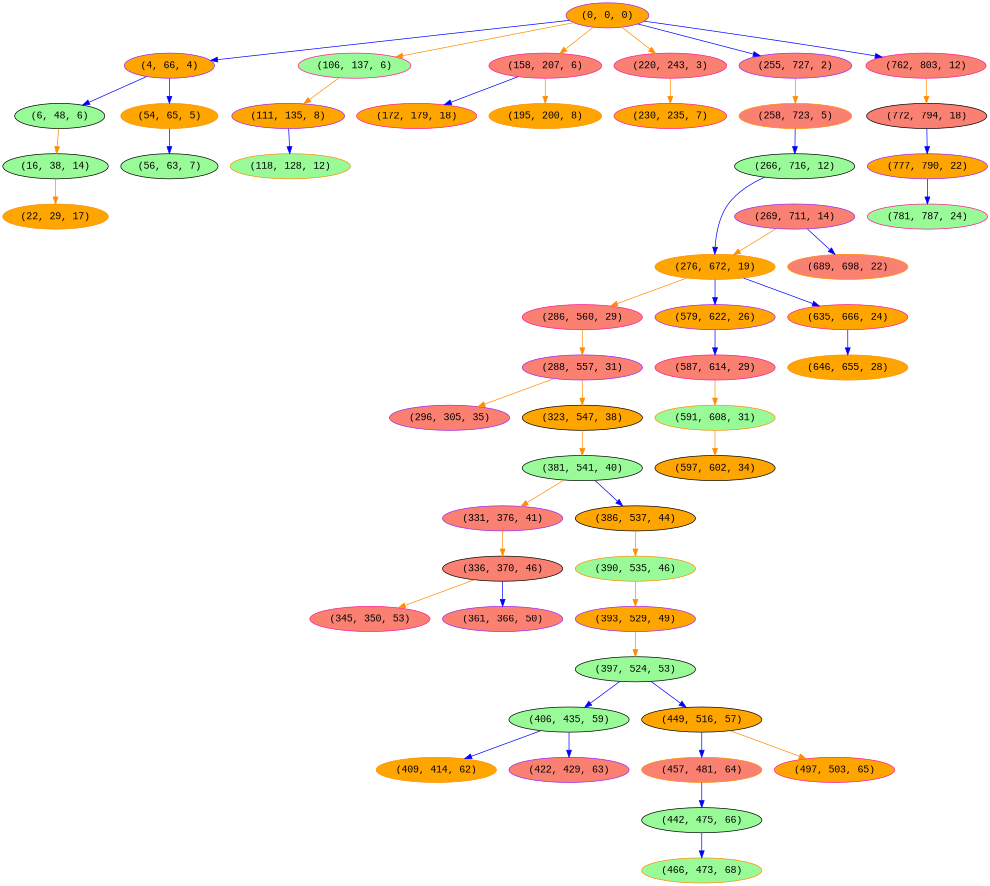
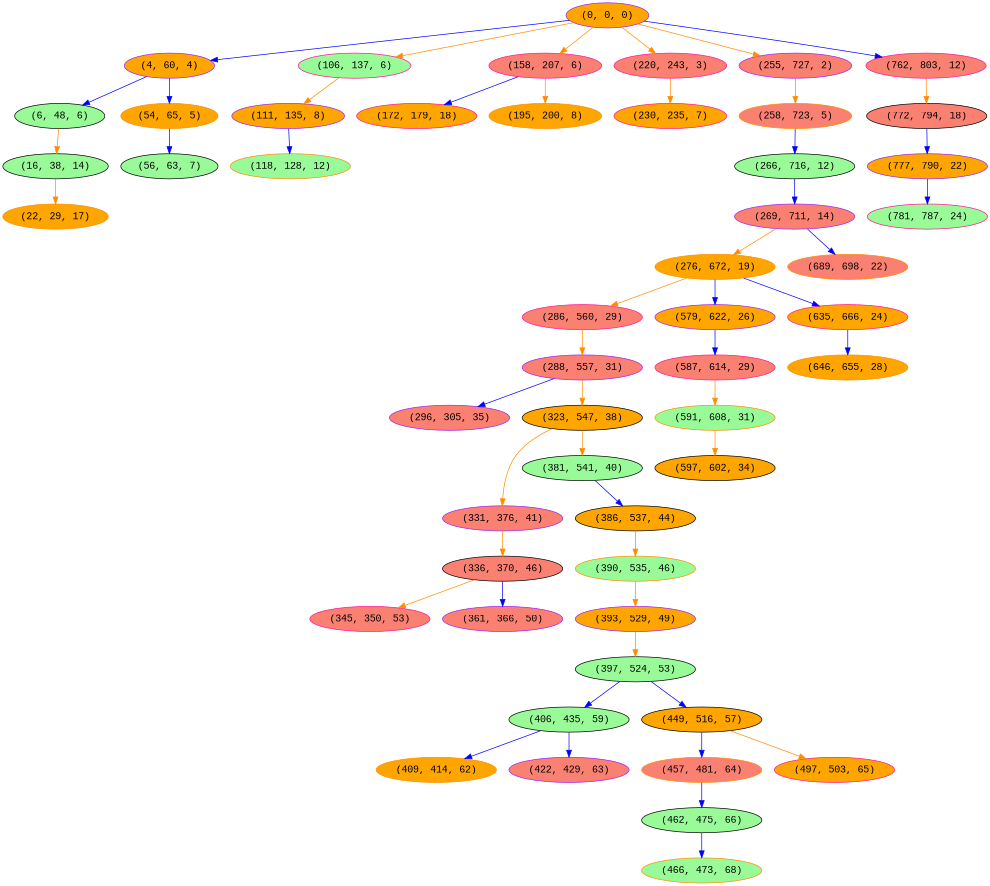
edge "(0, 0, 0)" -> "(255, 727, 2)": color blue -> darkorange
node "(4, 66, 4)": label "(4, 66, 4)" -> "(4, 60, 4)"
edge "(266, 716, 12)" -> "(276, 672, 19)": now "(266, 716, 12)" -> "(269, 711, 14)"
edge "(288, 557, 31)" -> "(296, 305, 35)": color darkorange -> blue
edge "(381, 541, 40)" -> "(331, 376, 41)": now "(323, 547, 38)" -> "(331, 376, 41)"
node "(442, 475, 66)": label "(442, 475, 66)" -> "(462, 475, 66)"
